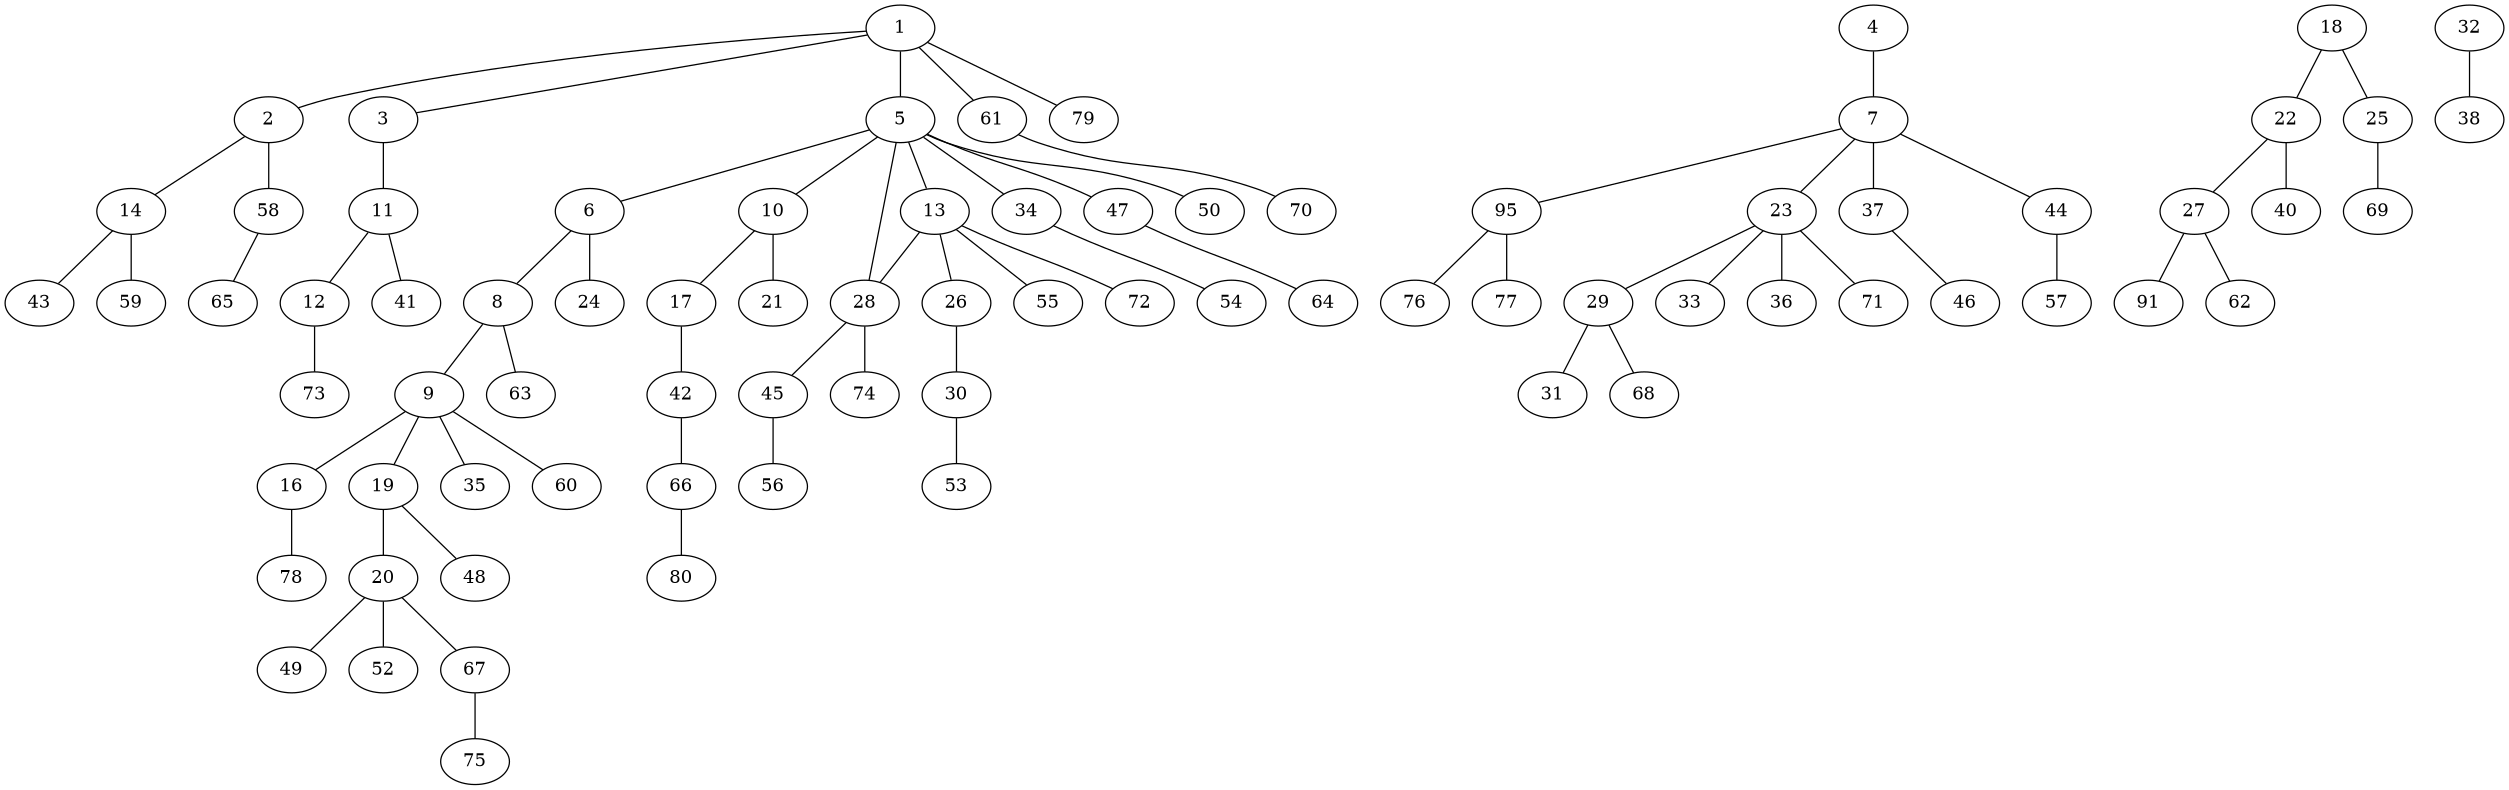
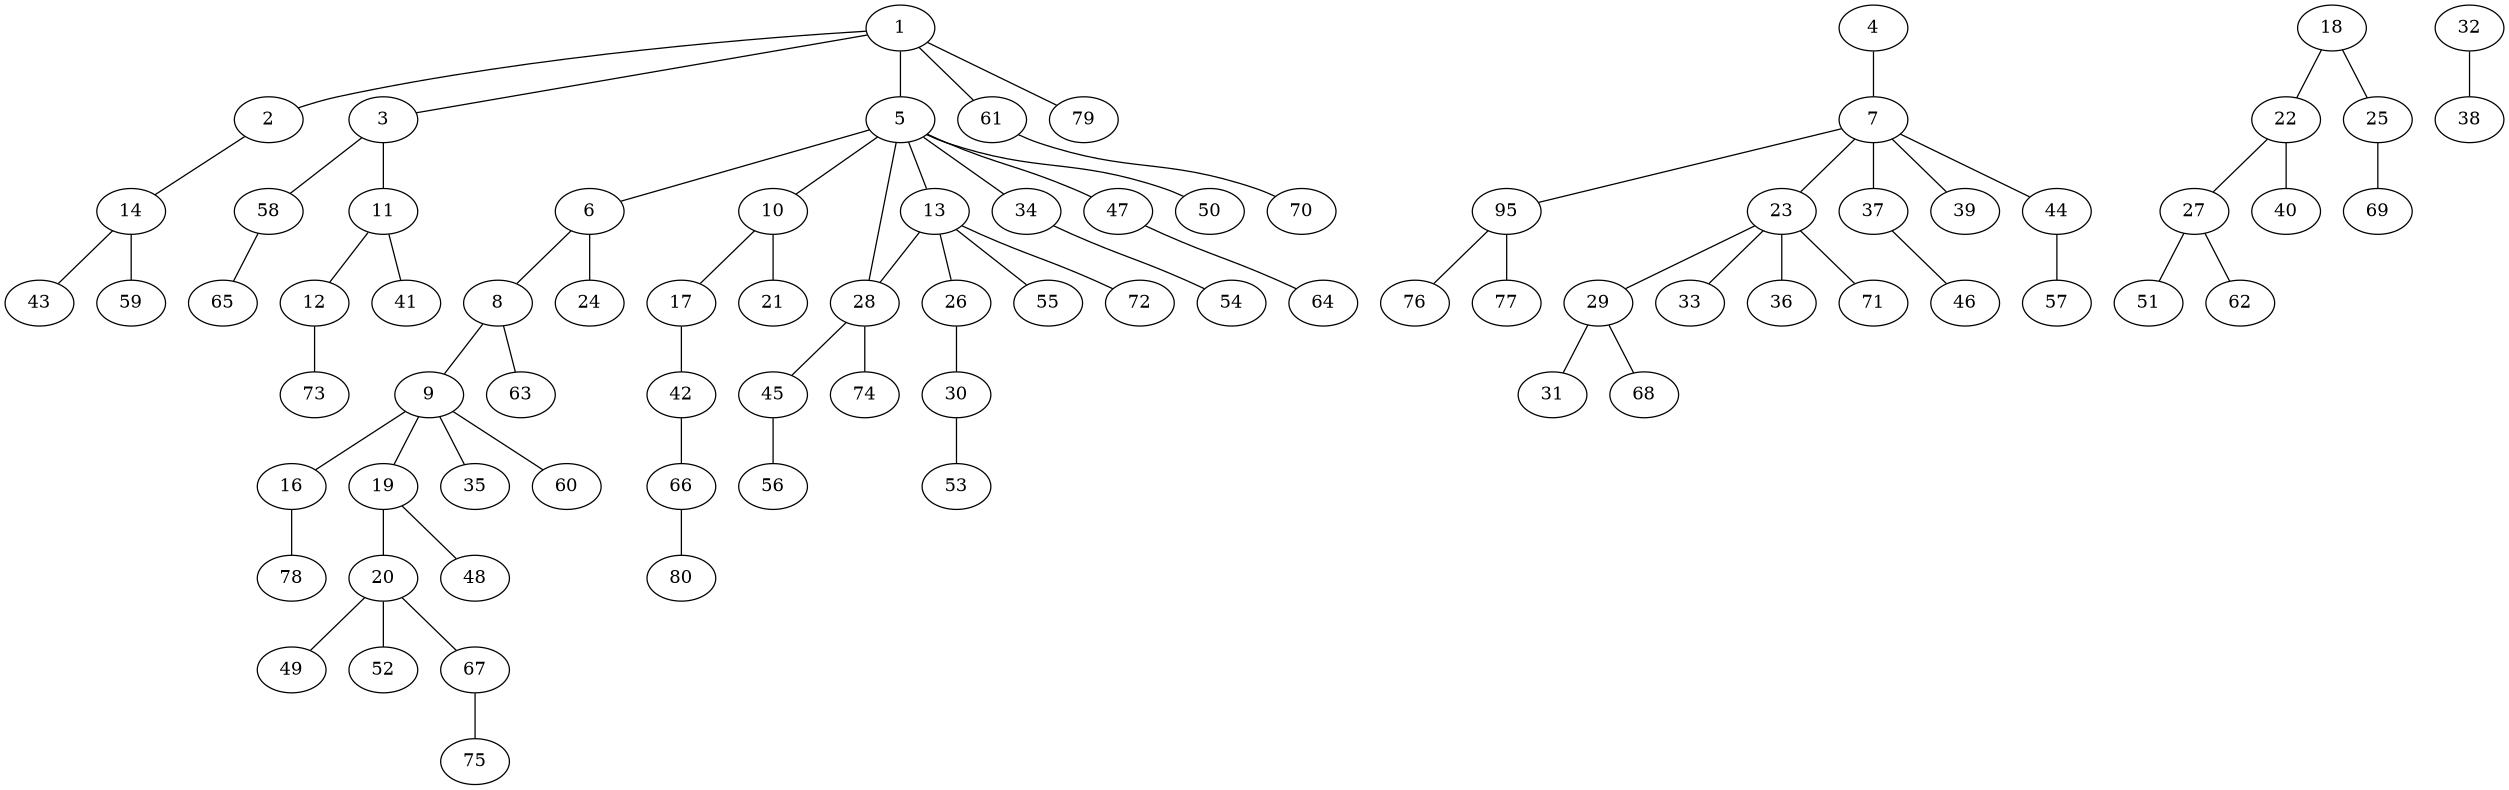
edge "2" -- "58": now "3" -- "58"
node "39": added
node "91": label "91" -> "51"
